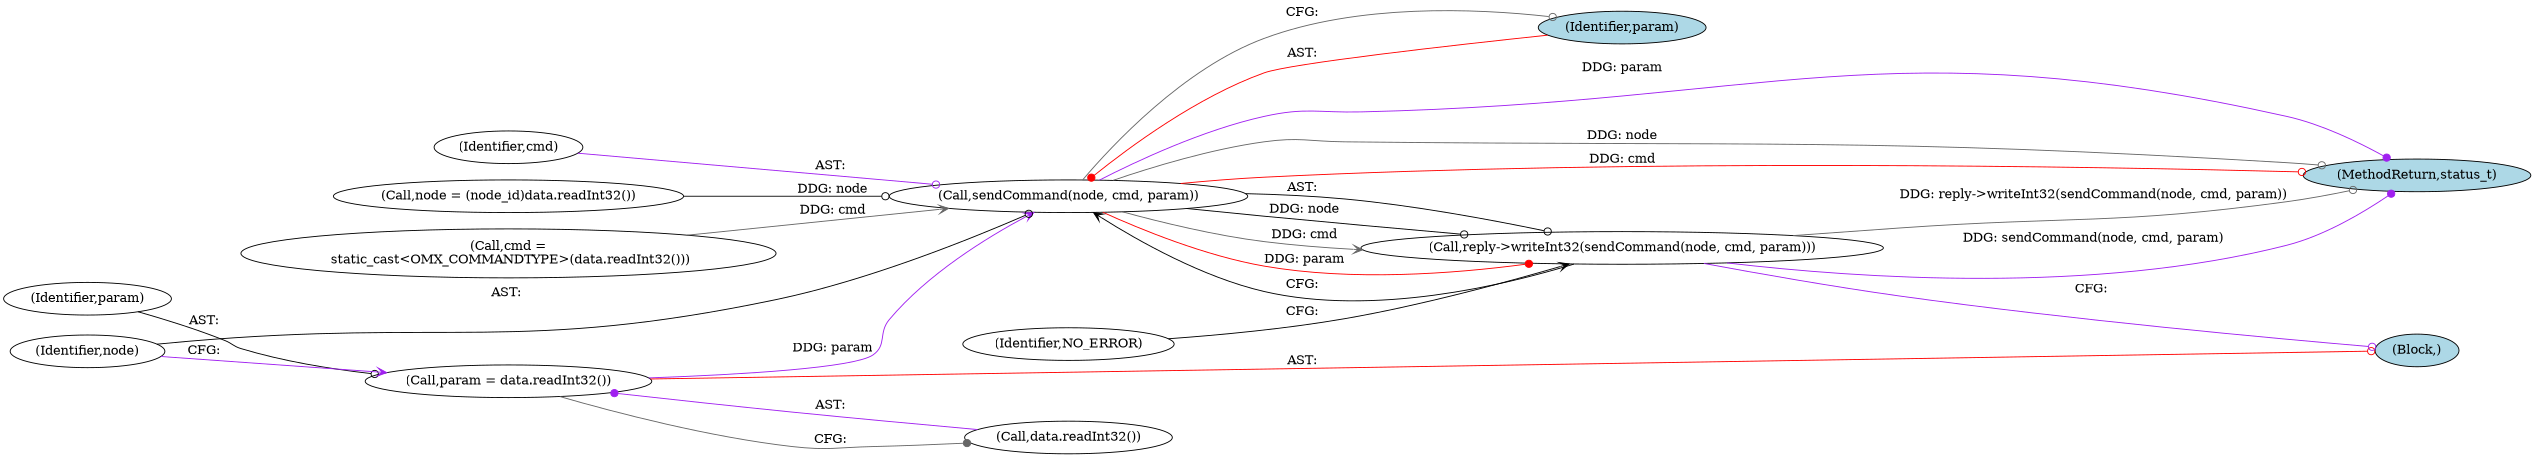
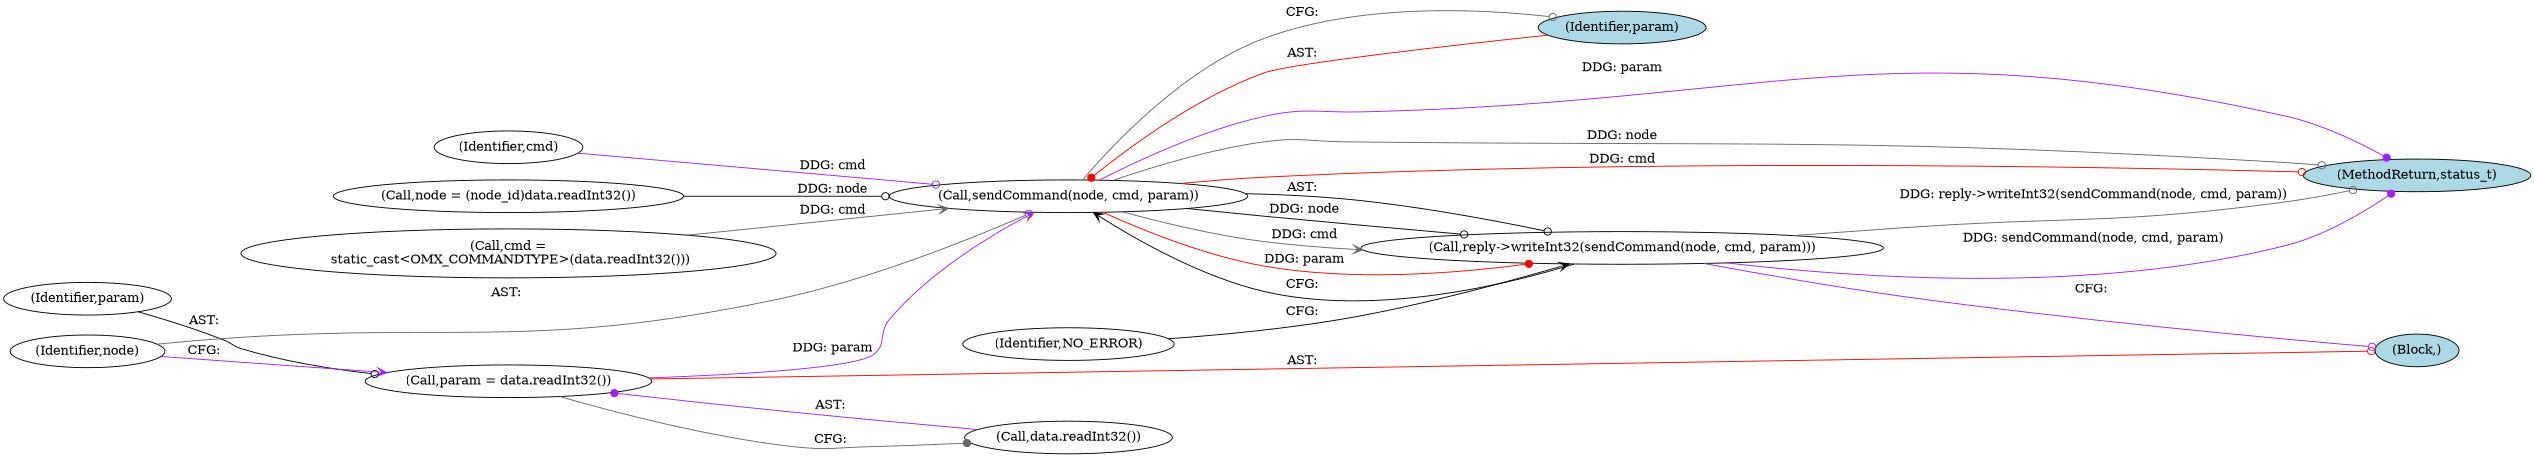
edge "(Identifier,cmd)" -> "(Call,sendCommand(node, cmd, param))": label "AST: " -> "DDG: cmd"
edge "(Identifier,node)" -> "(Call,sendCommand(node, cmd, param))": color black -> gray40
